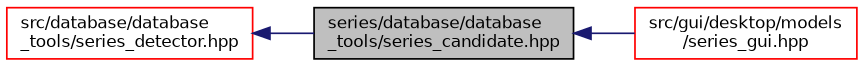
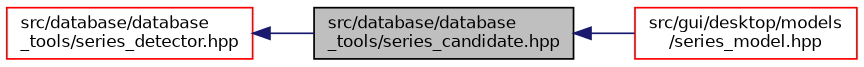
node "series/database/database _tools/series_candidate.hpp": label "series/database/database _tools/series_candidate.hpp" -> "src/database/database _tools/series_candidate.hpp"
node "src/gui/desktop/models /series_gui.hpp": label "src/gui/desktop/models /series_gui.hpp" -> "src/gui/desktop/models /series_model.hpp"
